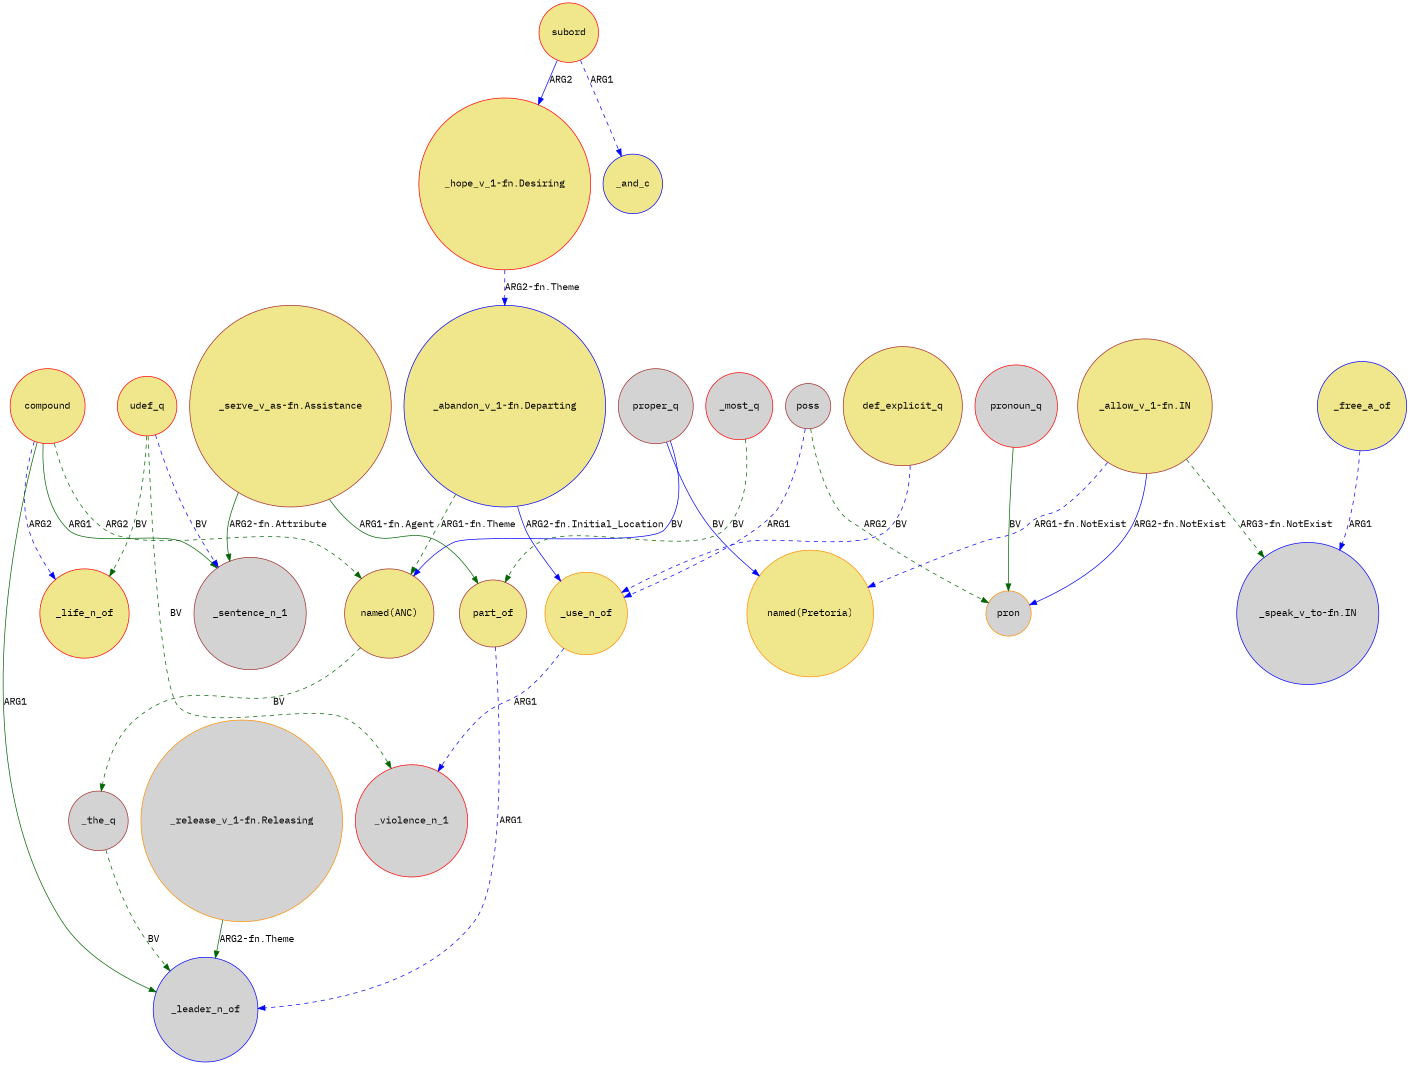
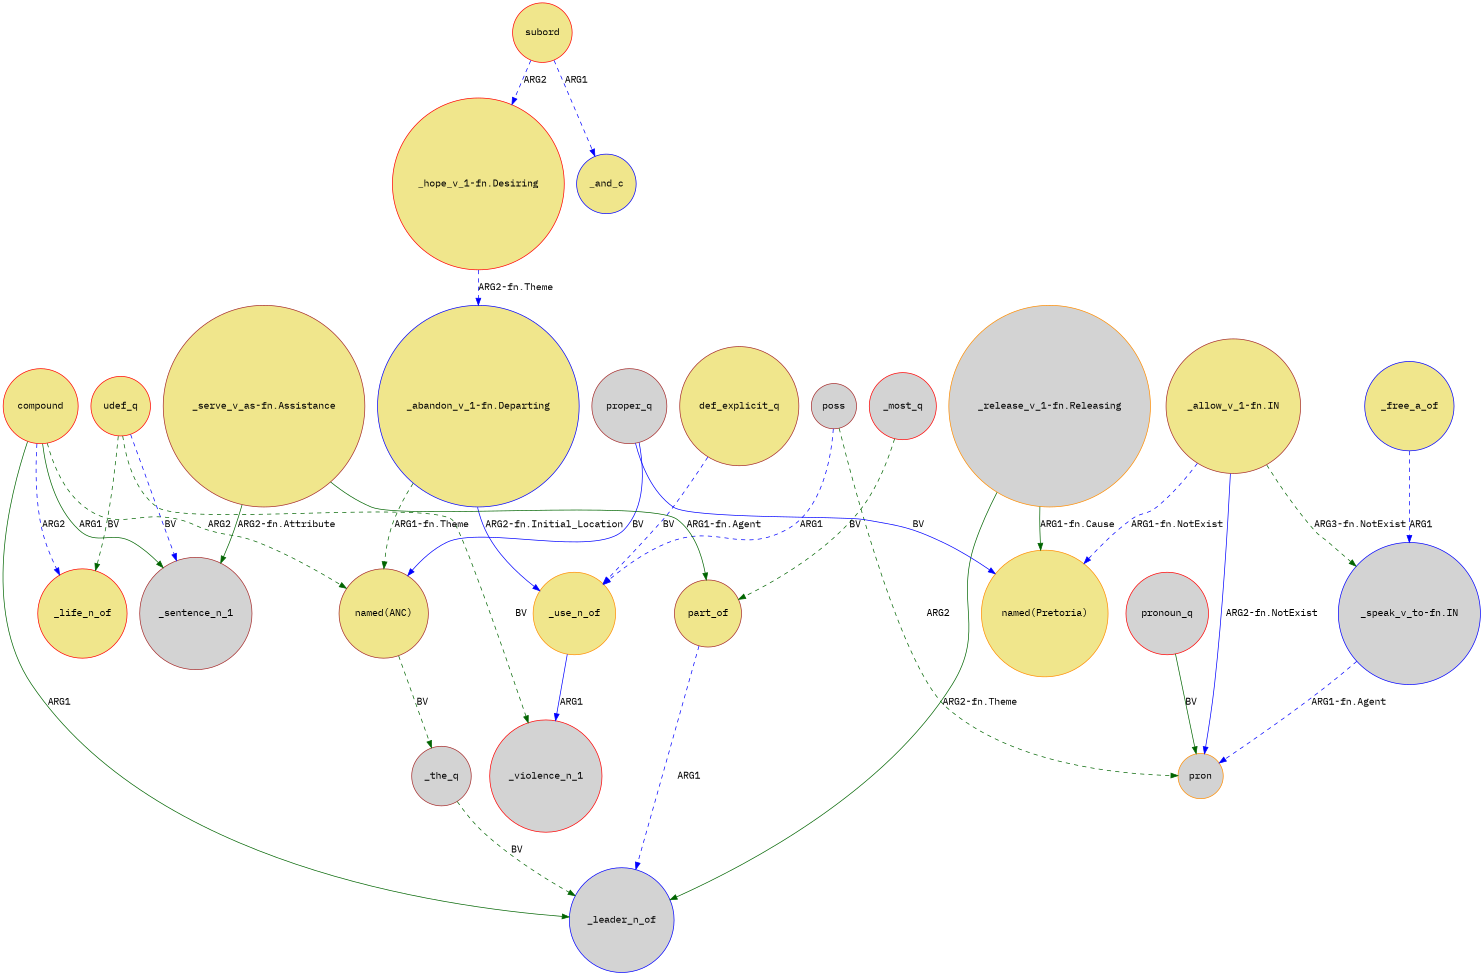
edge "subord" -> "_hope_v_1-fn.Desiring": style solid -> dashed
edge "_release_v_1-fn.Releasing" -> "named(Pretoria)": added, label "ARG1-fn.Cause"
edge "_use_n_of" -> "_violence_n_1": style dashed -> solid
edge "_speak_v_to-fn.IN" -> "pron": added, label "ARG1-fn.Agent"
